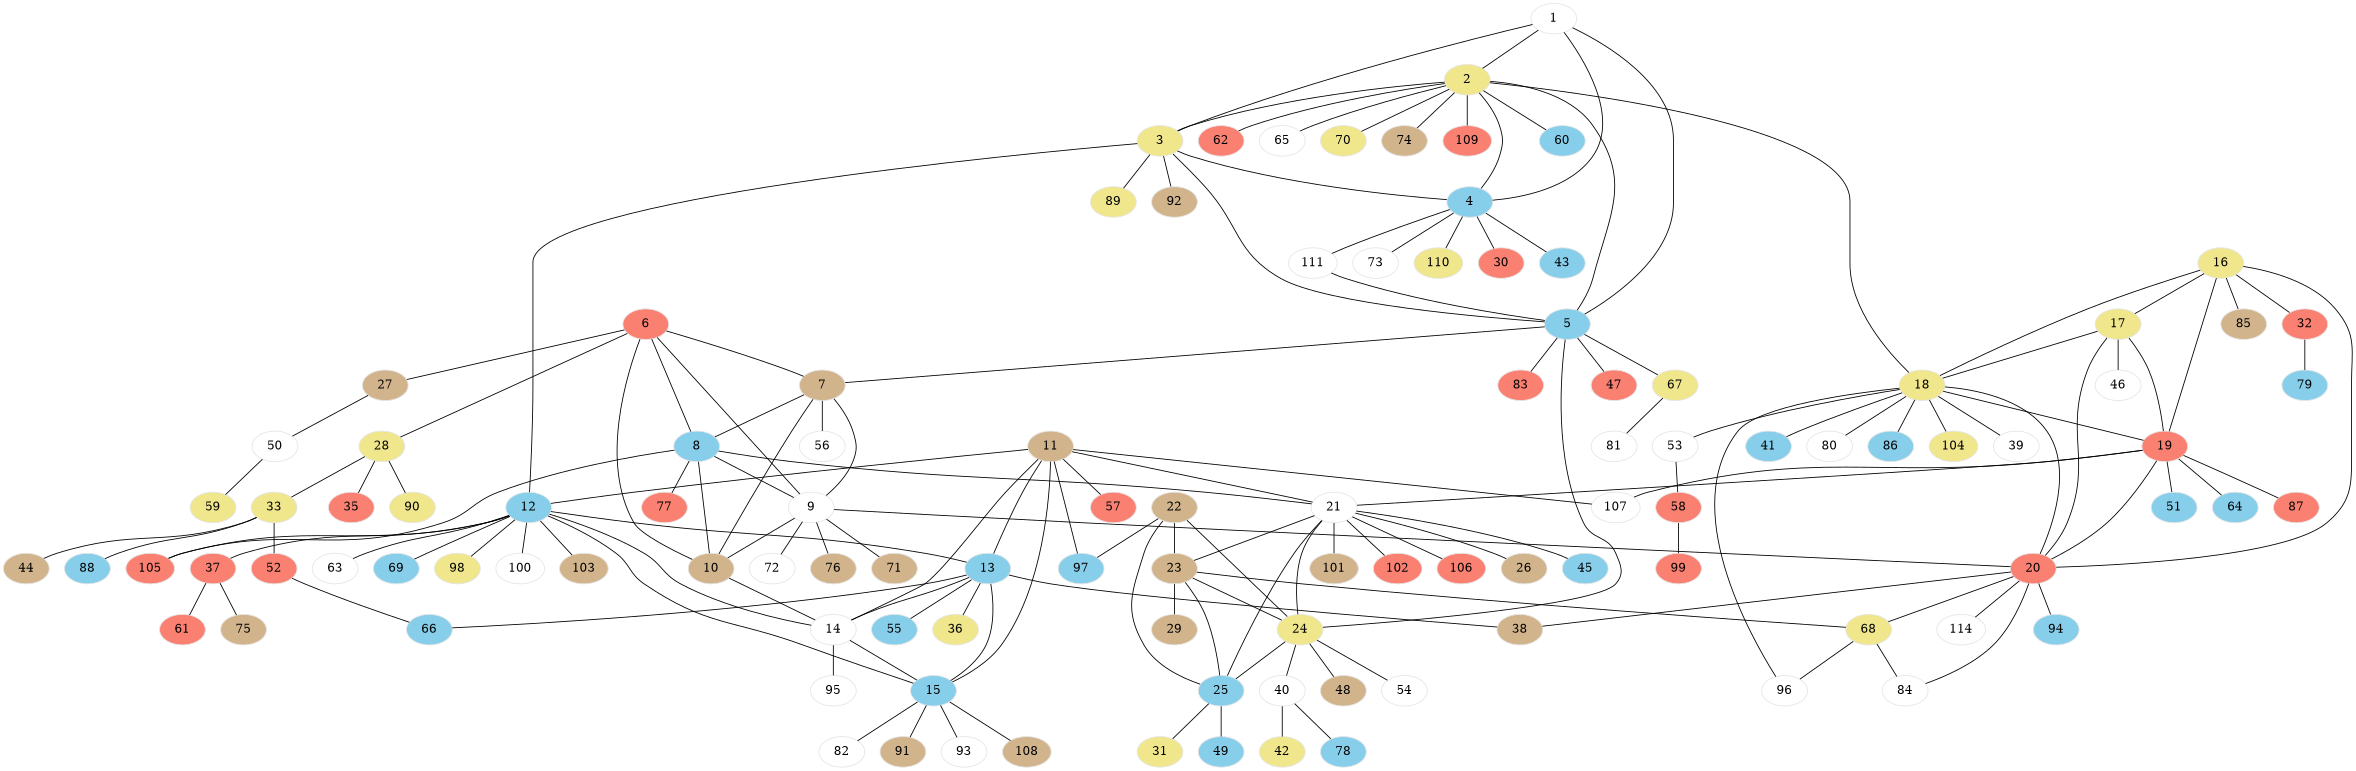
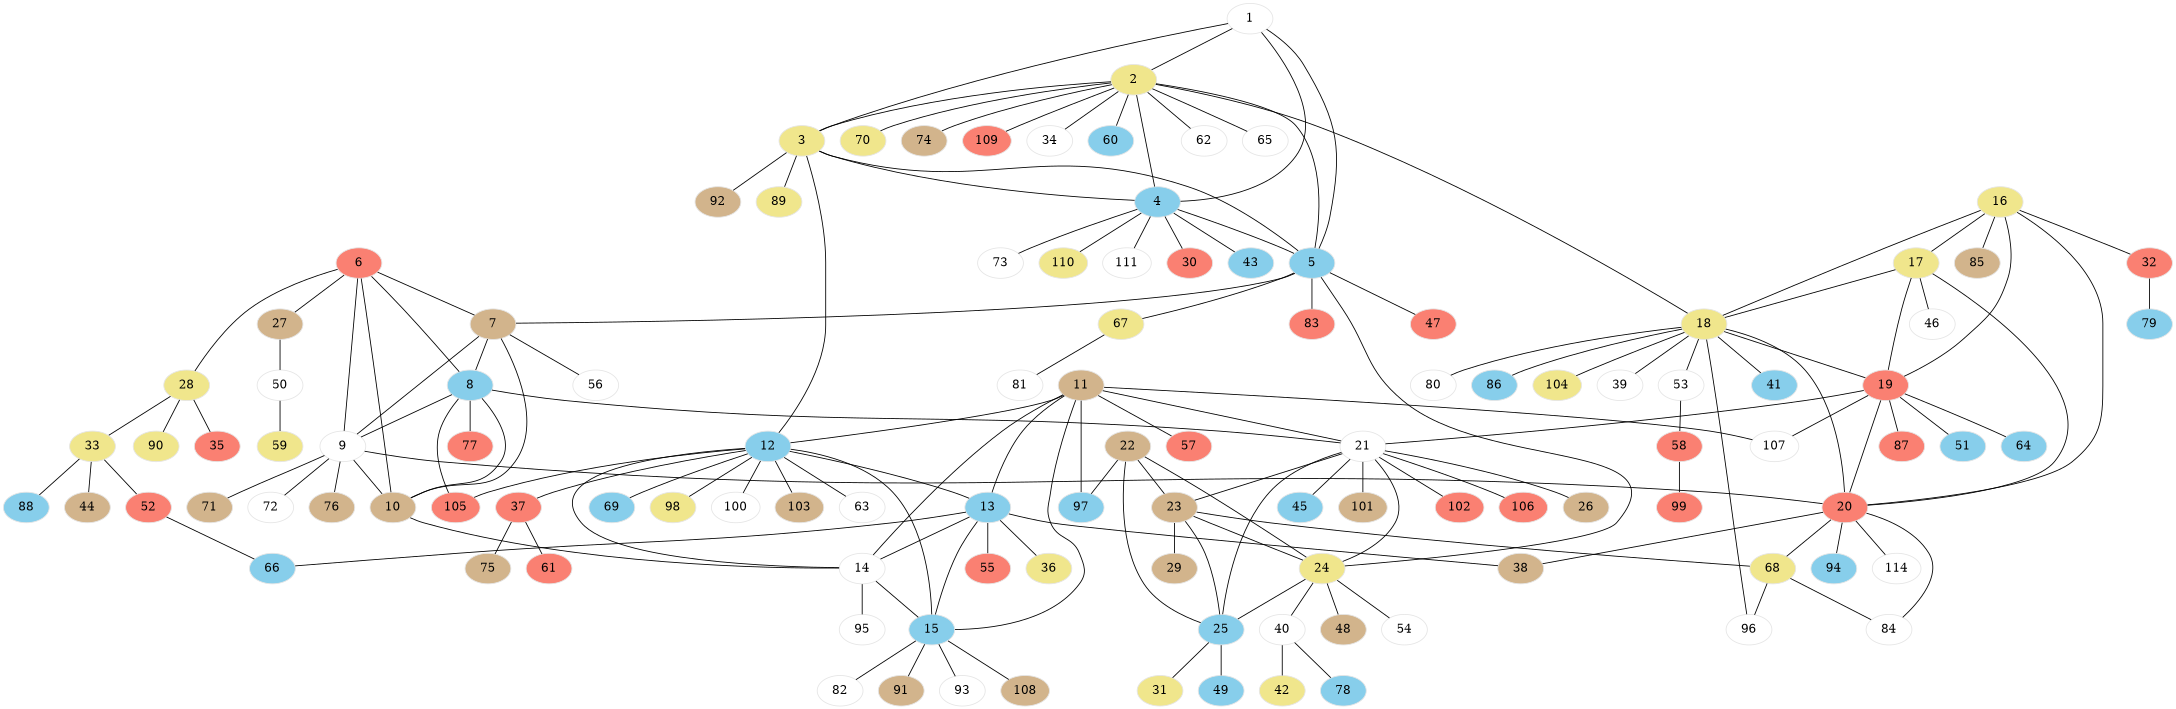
node "34": added
node "62": fillcolor salmon -> white
edge "111" -- "5": now "4" -- "5"
node "55": fillcolor skyblue -> salmon
